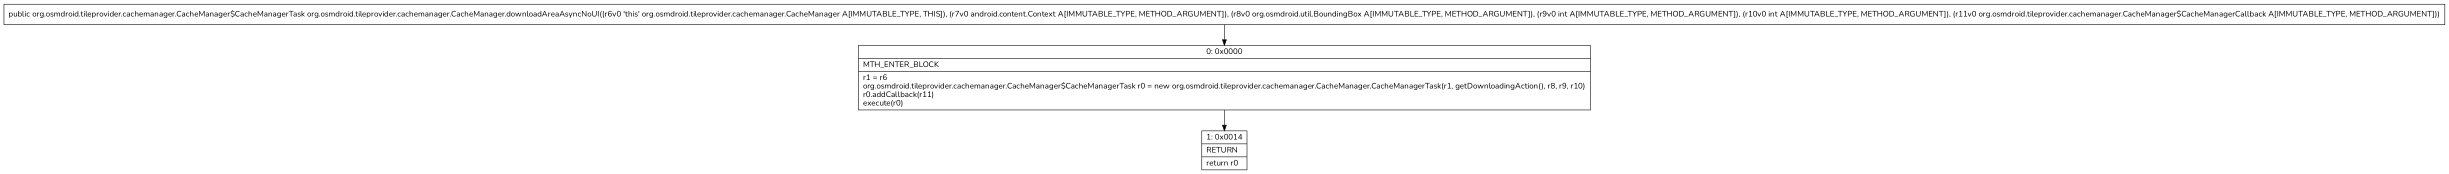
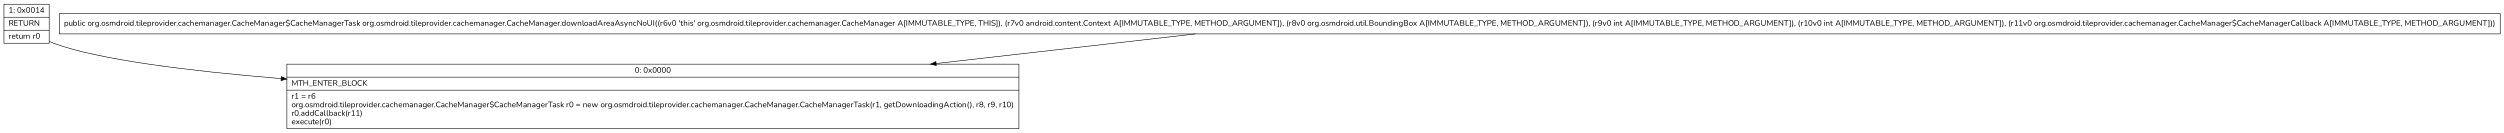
edge "0: 0x0000" -> "1: 0x0014": reversed
